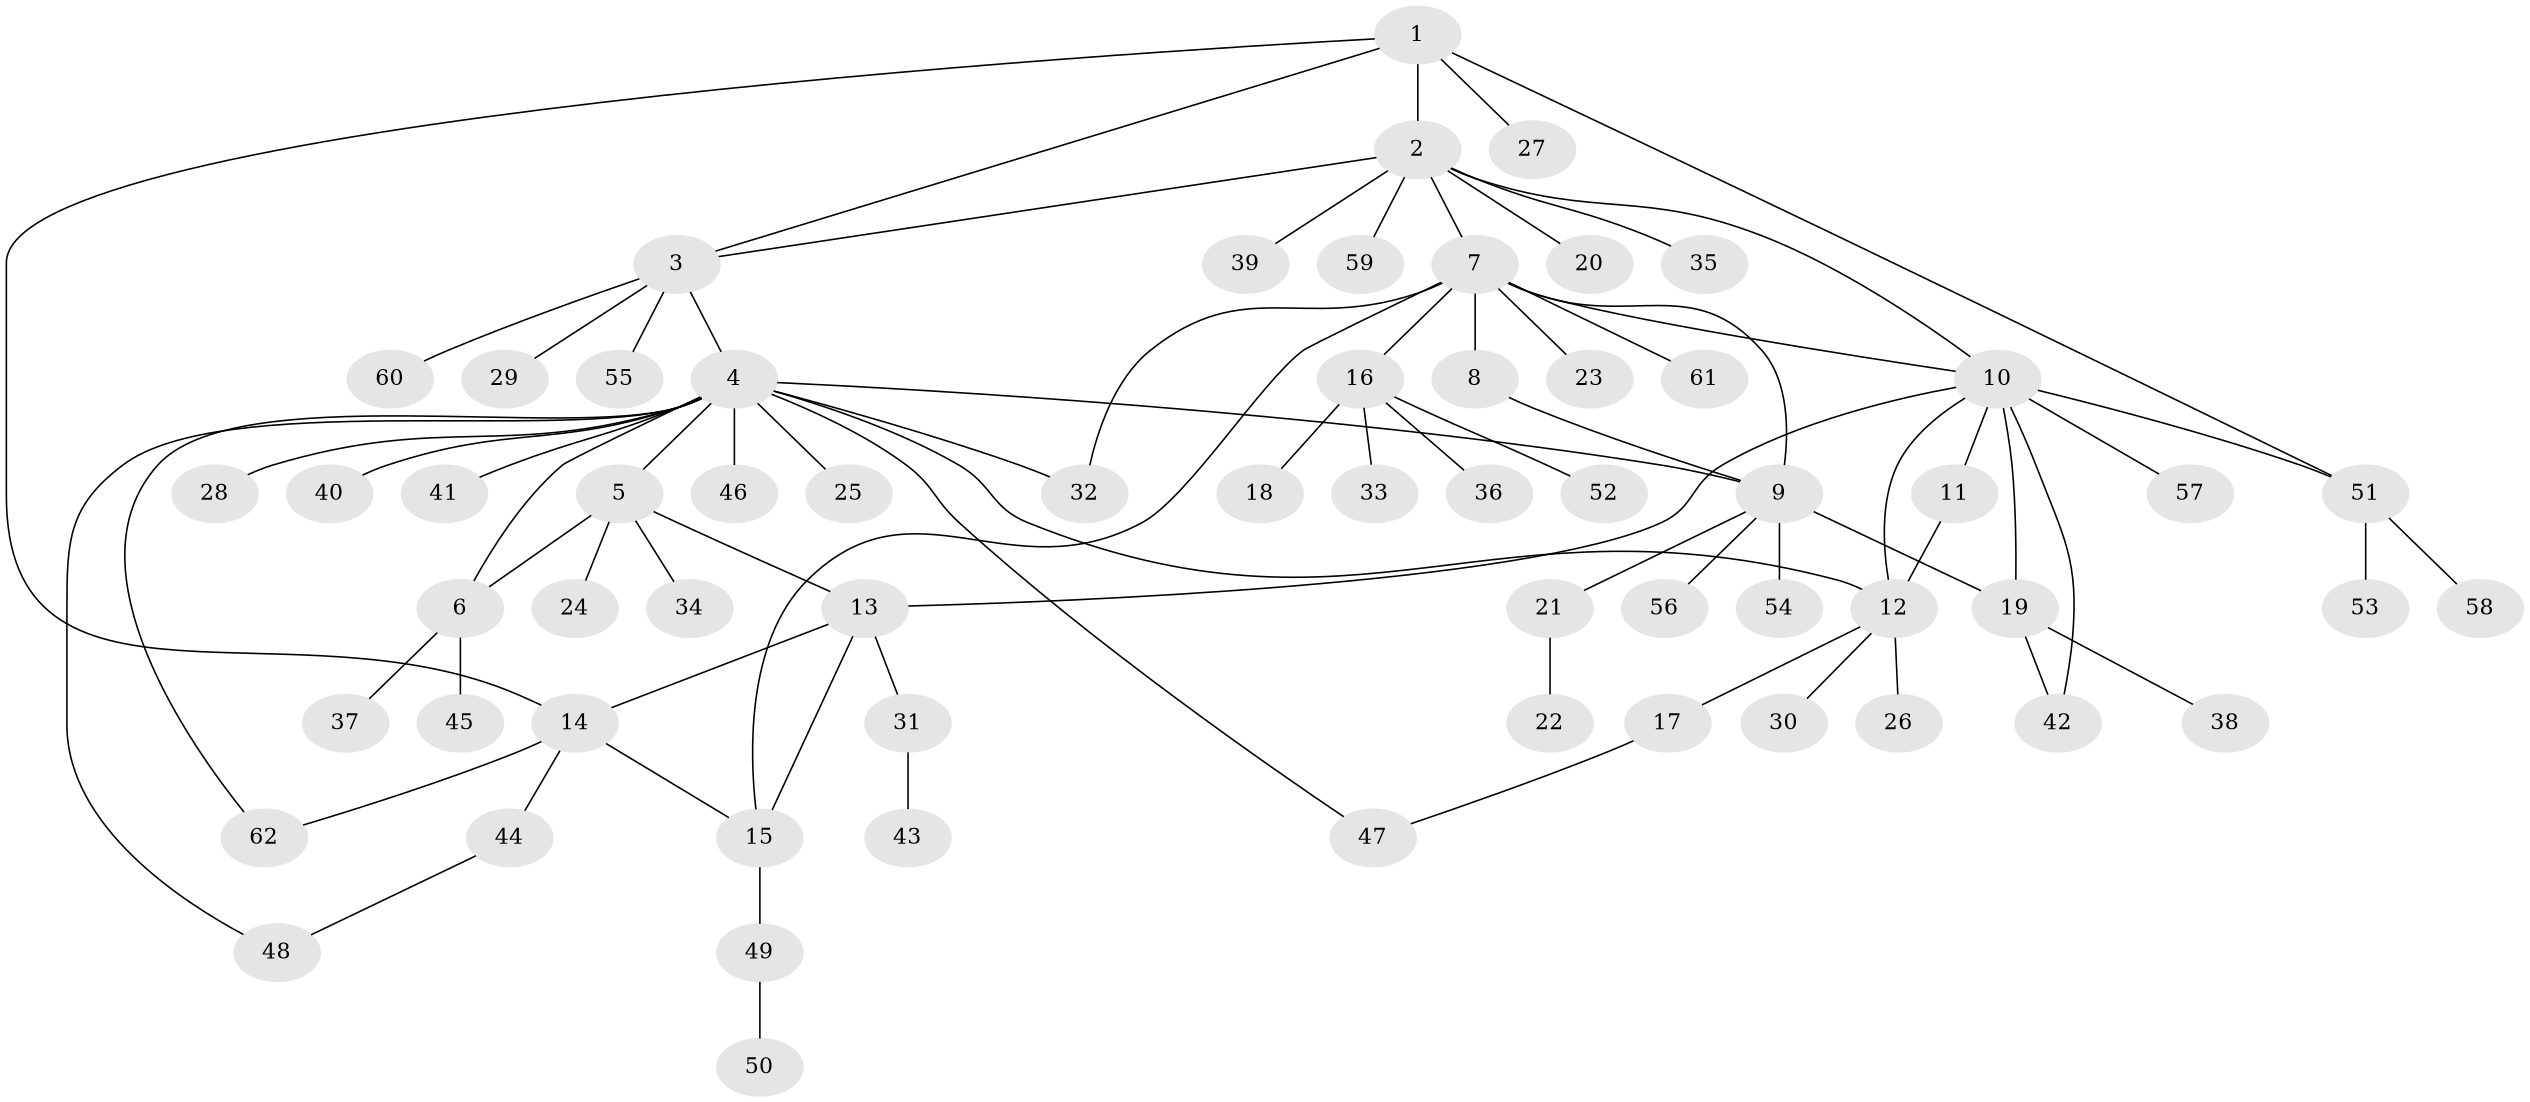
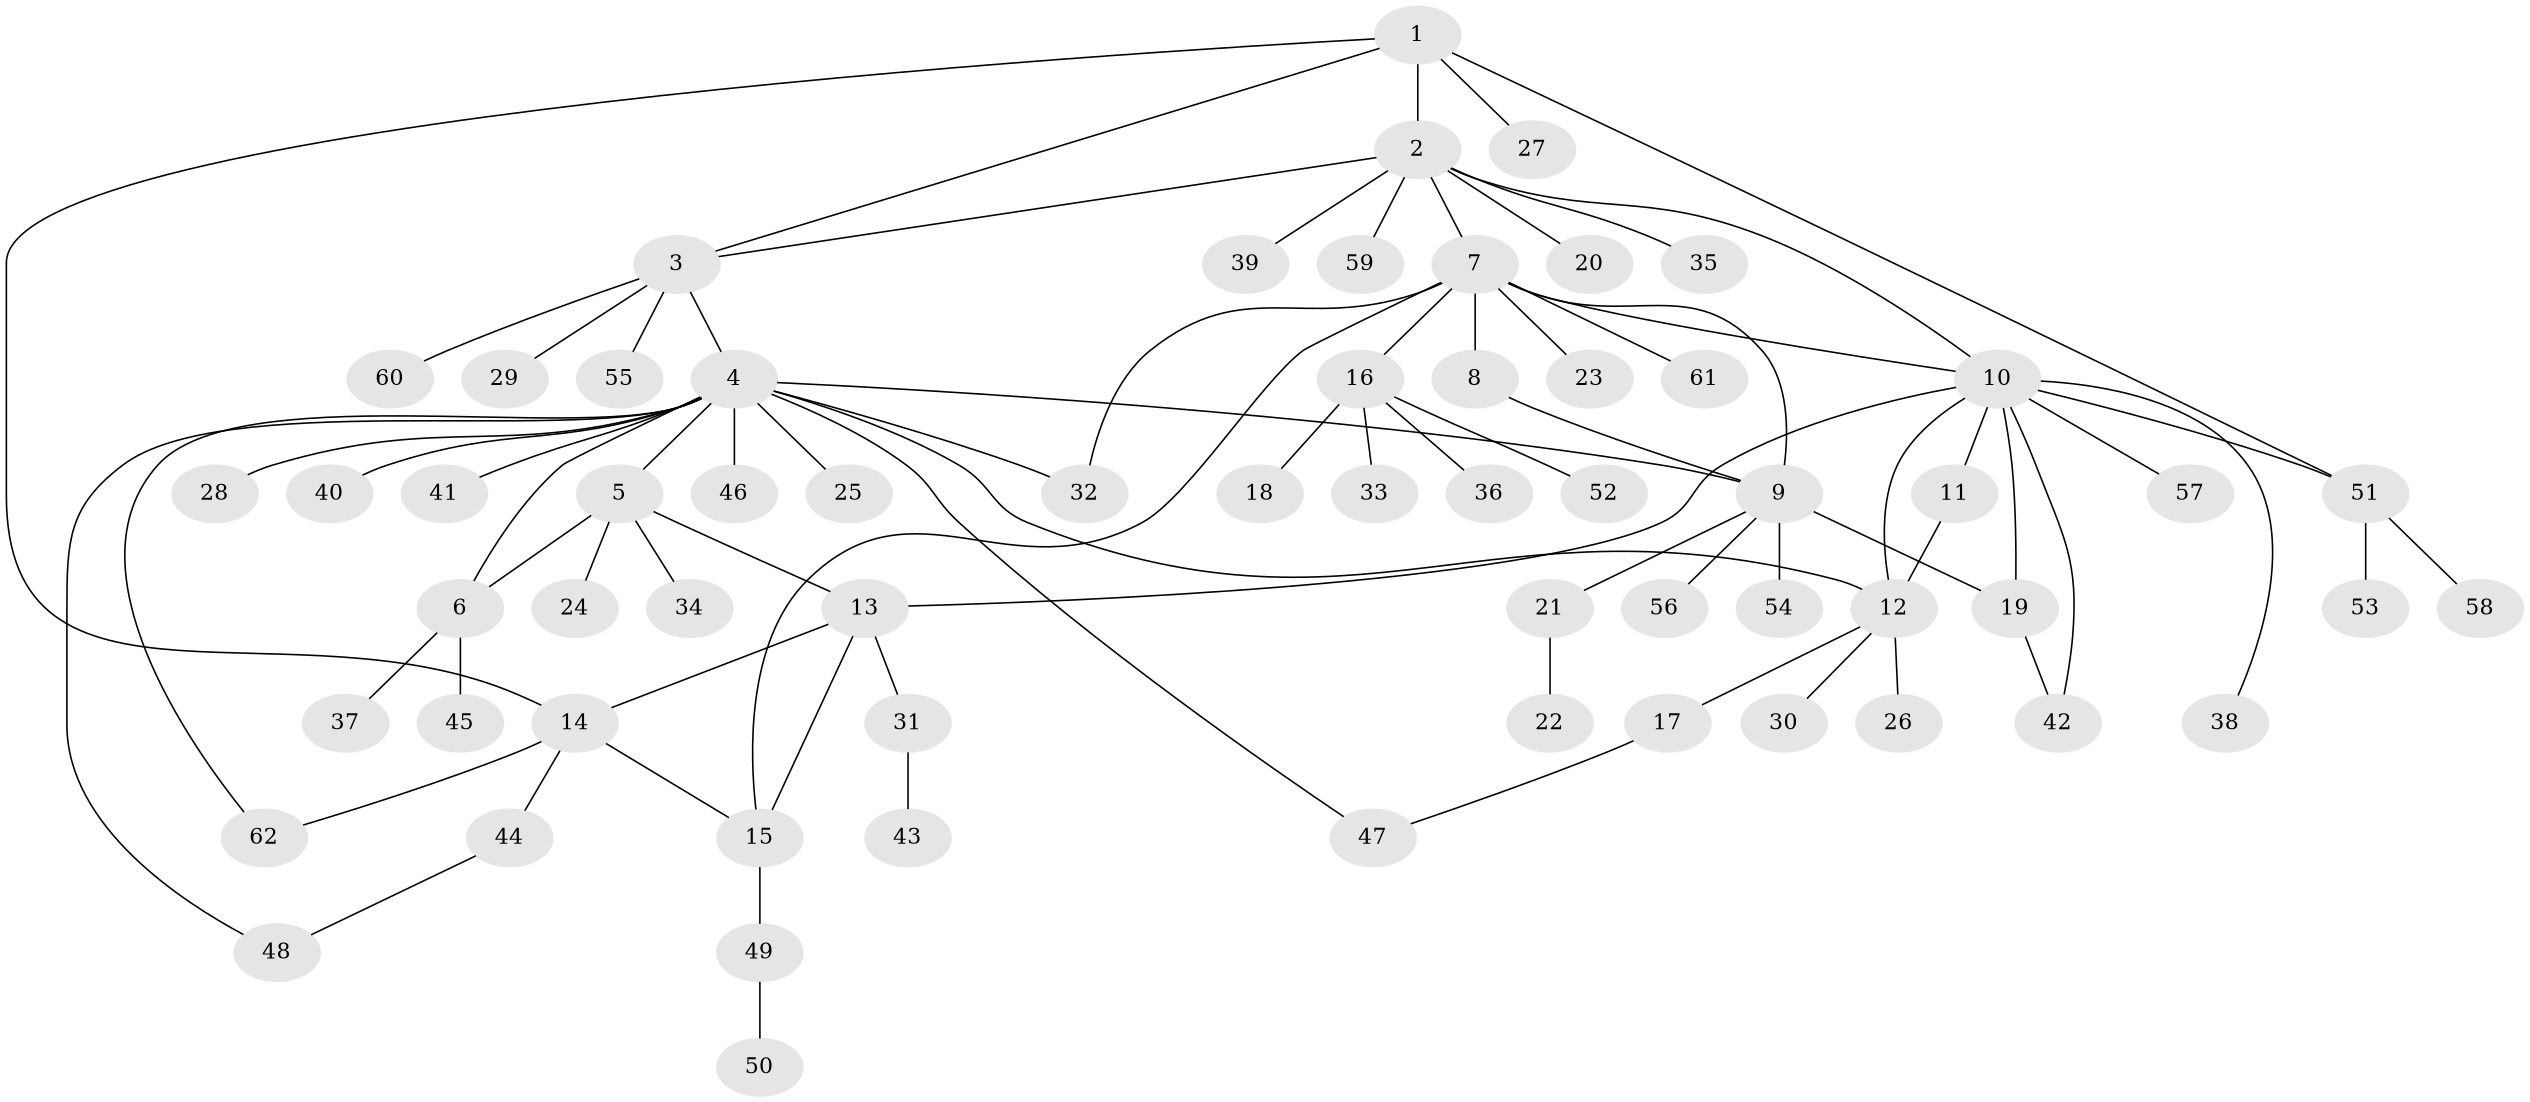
edge "19" -- "38": now "10" -- "38"
